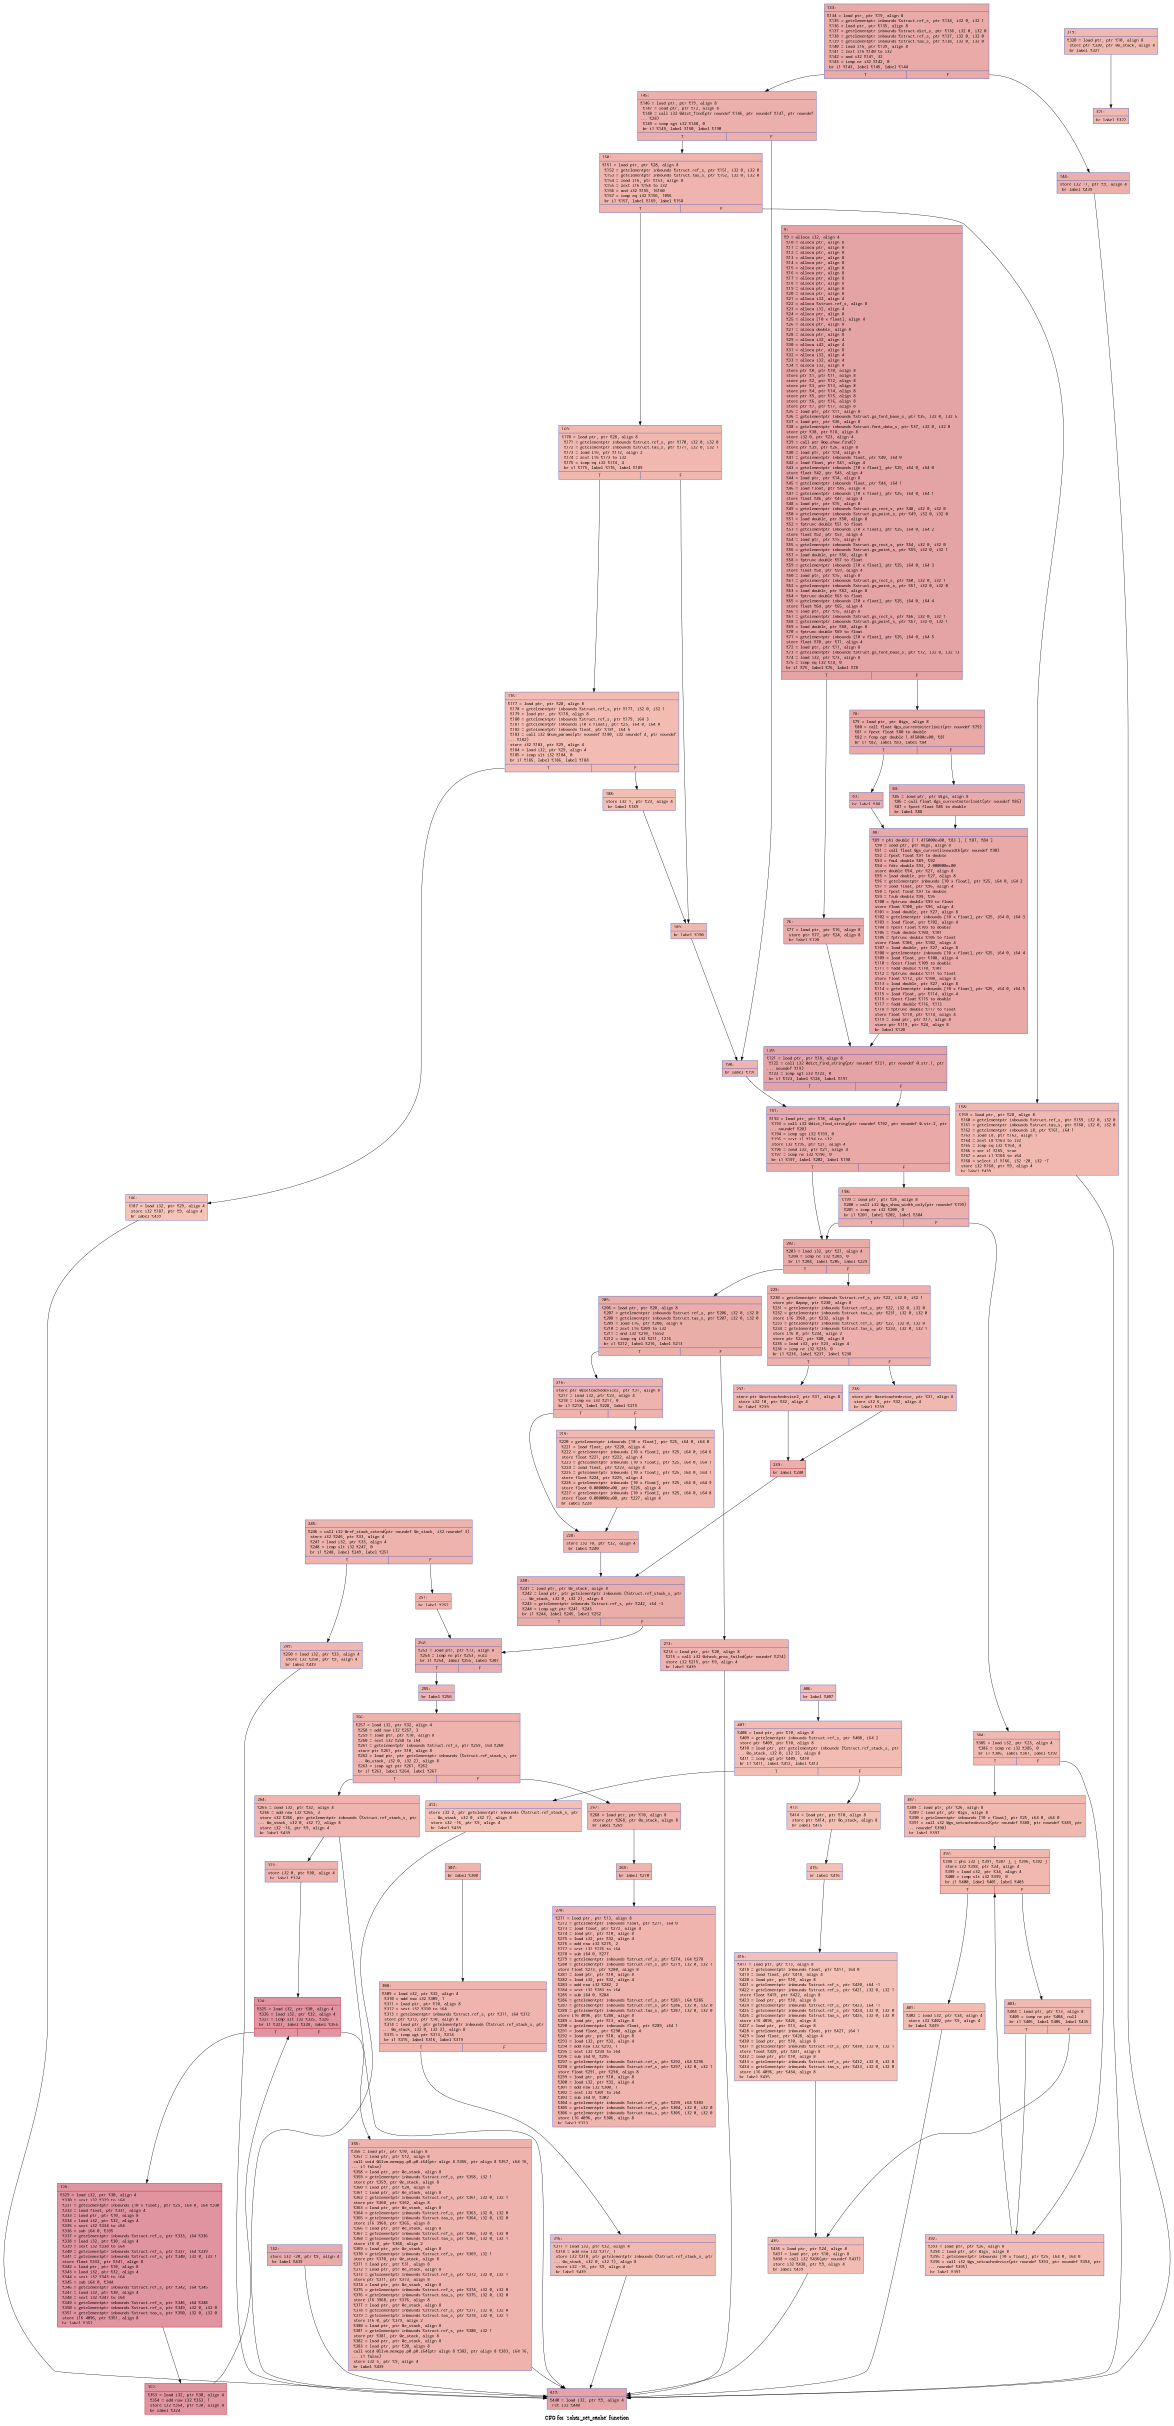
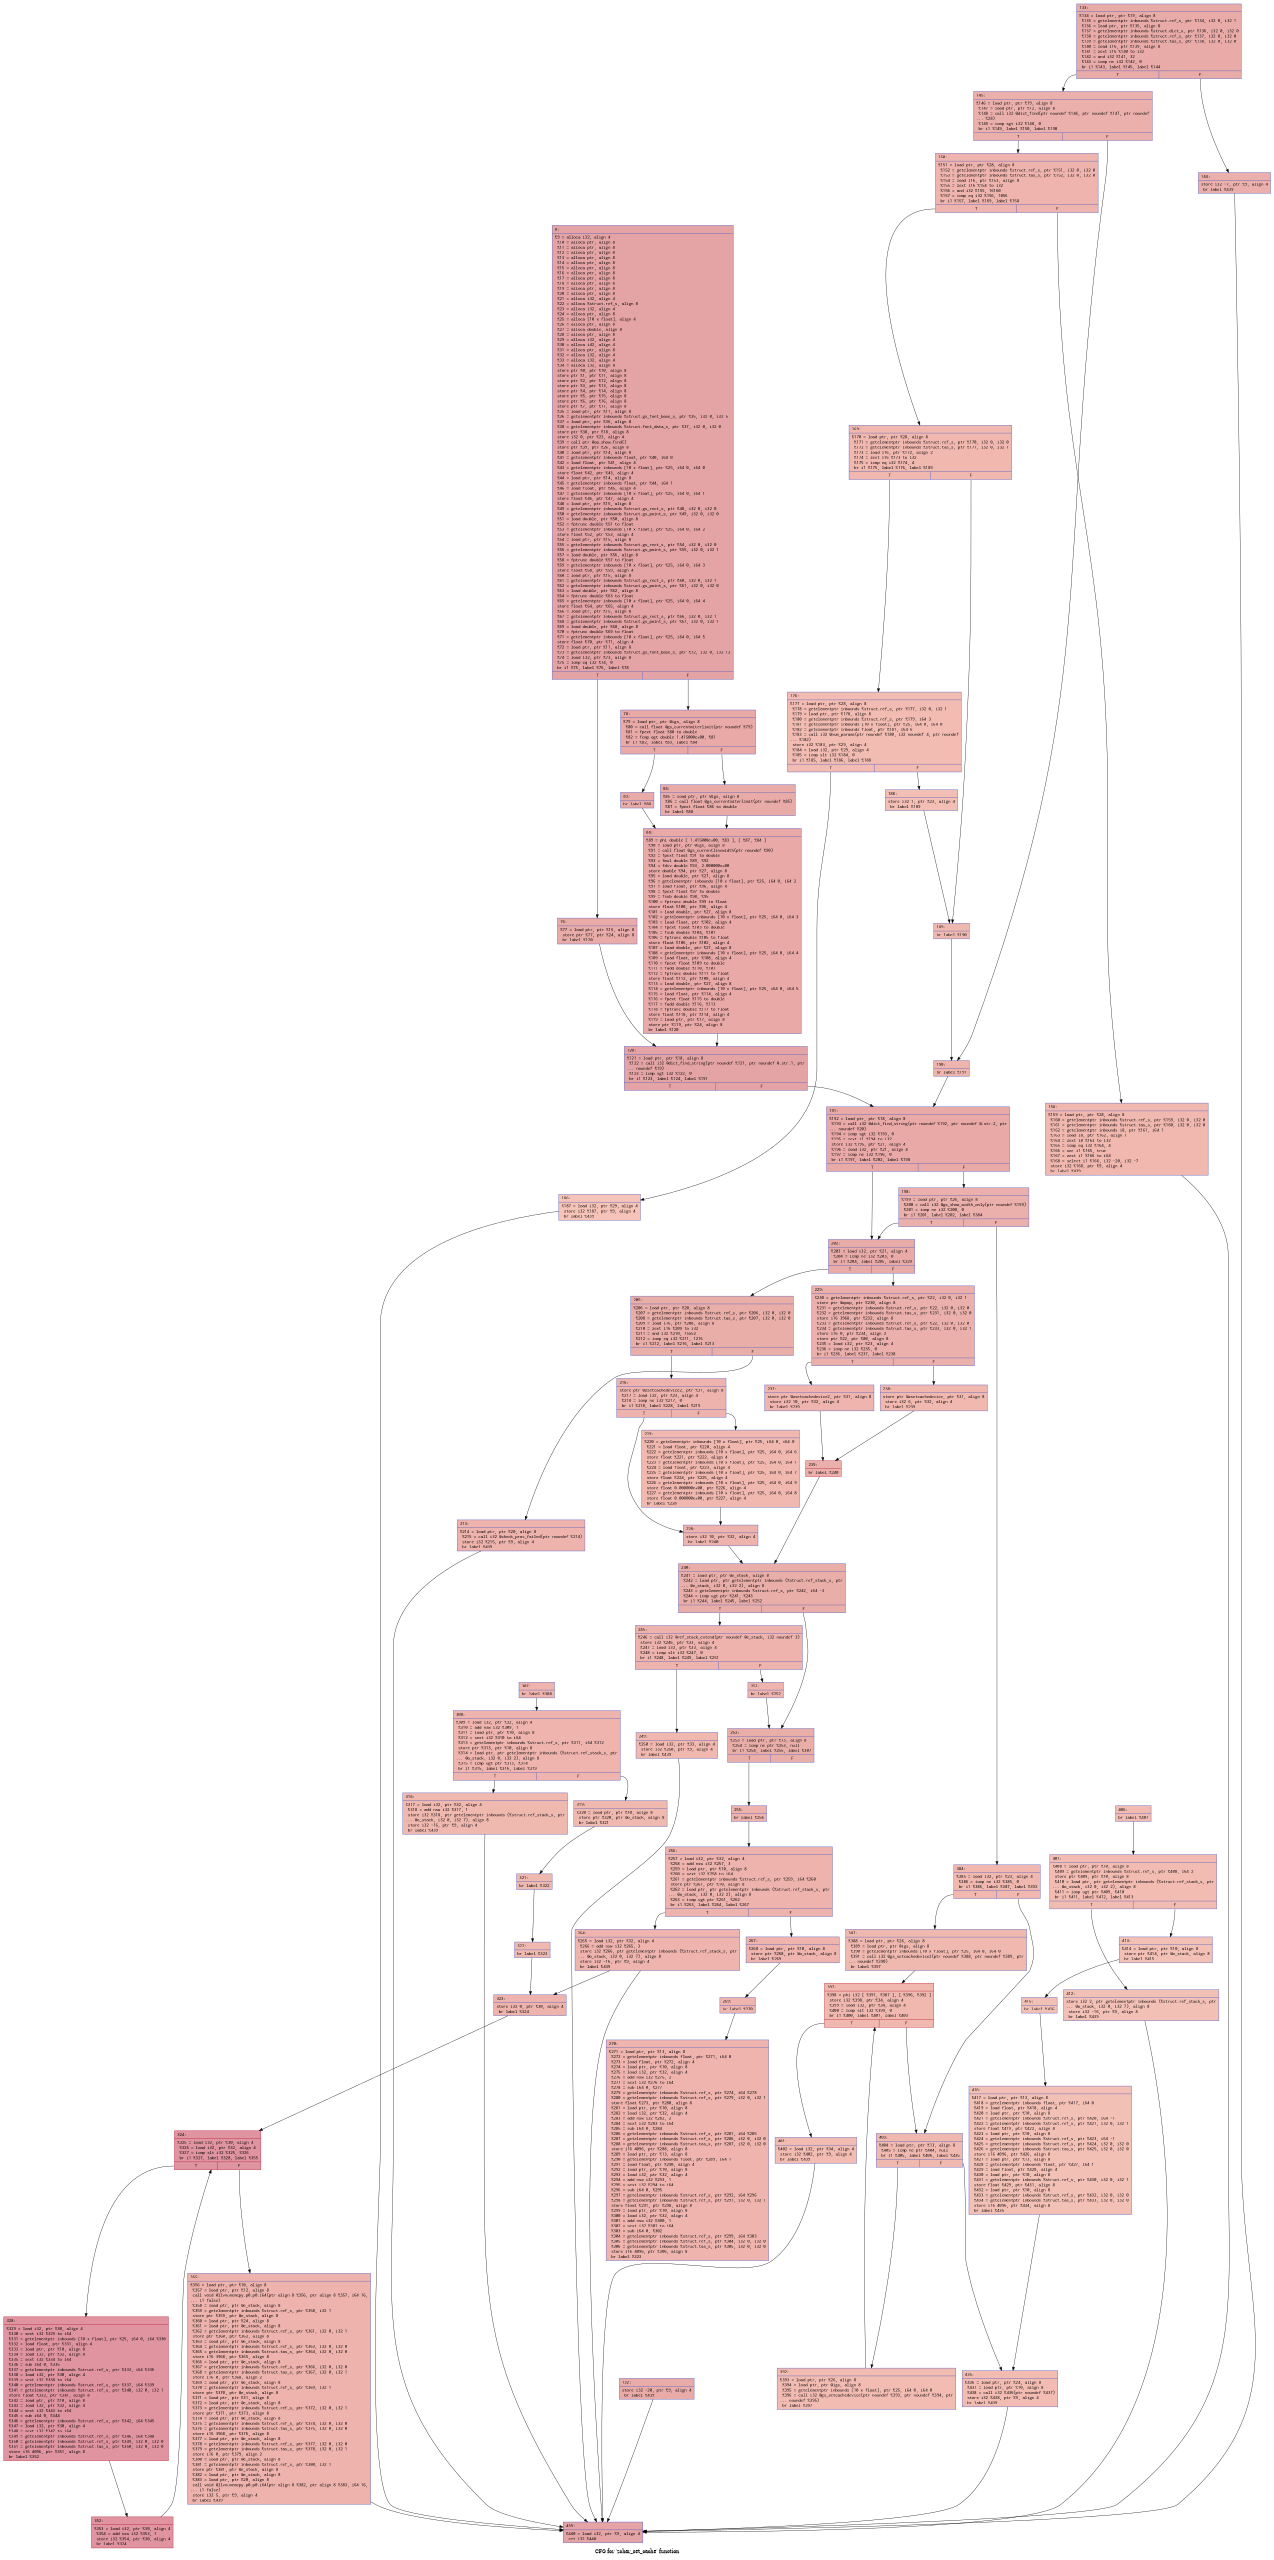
edge "240:" -> "245:": added
edge "308:" -> "319:": added
node "322:": added
edge "384:" -> "392:": now "384:" -> "403:"
